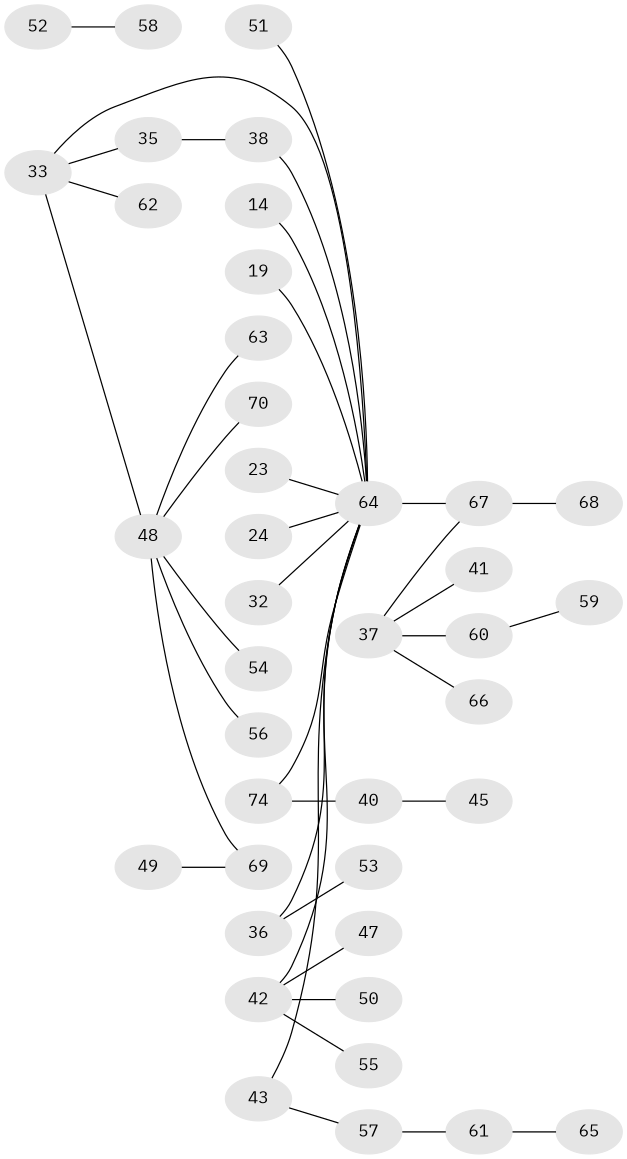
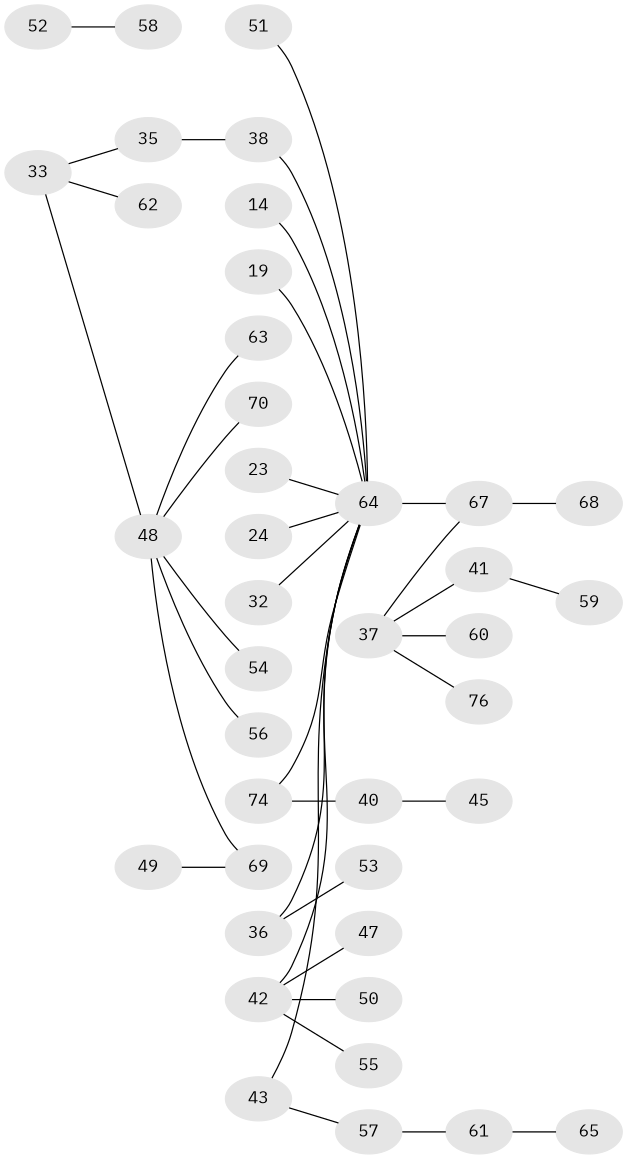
edge "33" -- "64": removed
edge "59" -- "60": now "59" -- "41"
node "66": label "66" -> "76"
